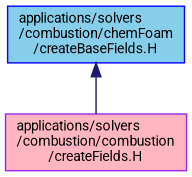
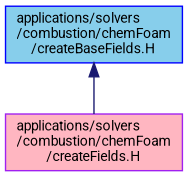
node "applications/solvers /combustion/combustion /createFields.H": label "applications/solvers /combustion/combustion /createFields.H" -> "applications/solvers /combustion/chemFoam /createFields.H"
